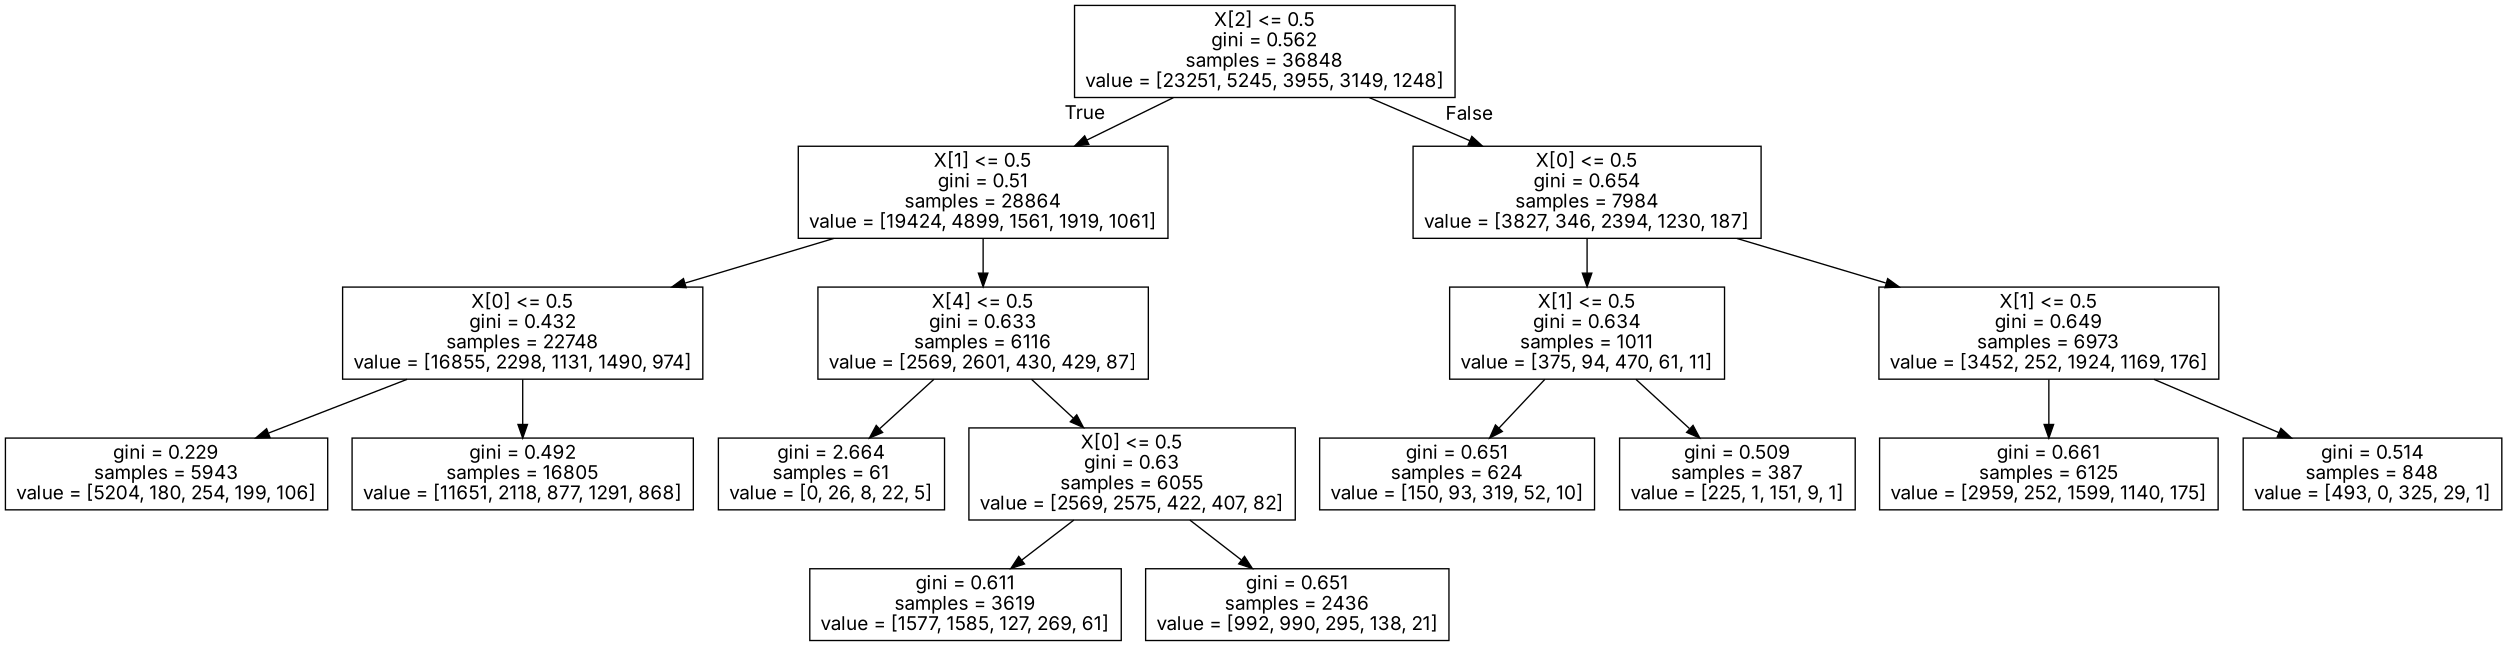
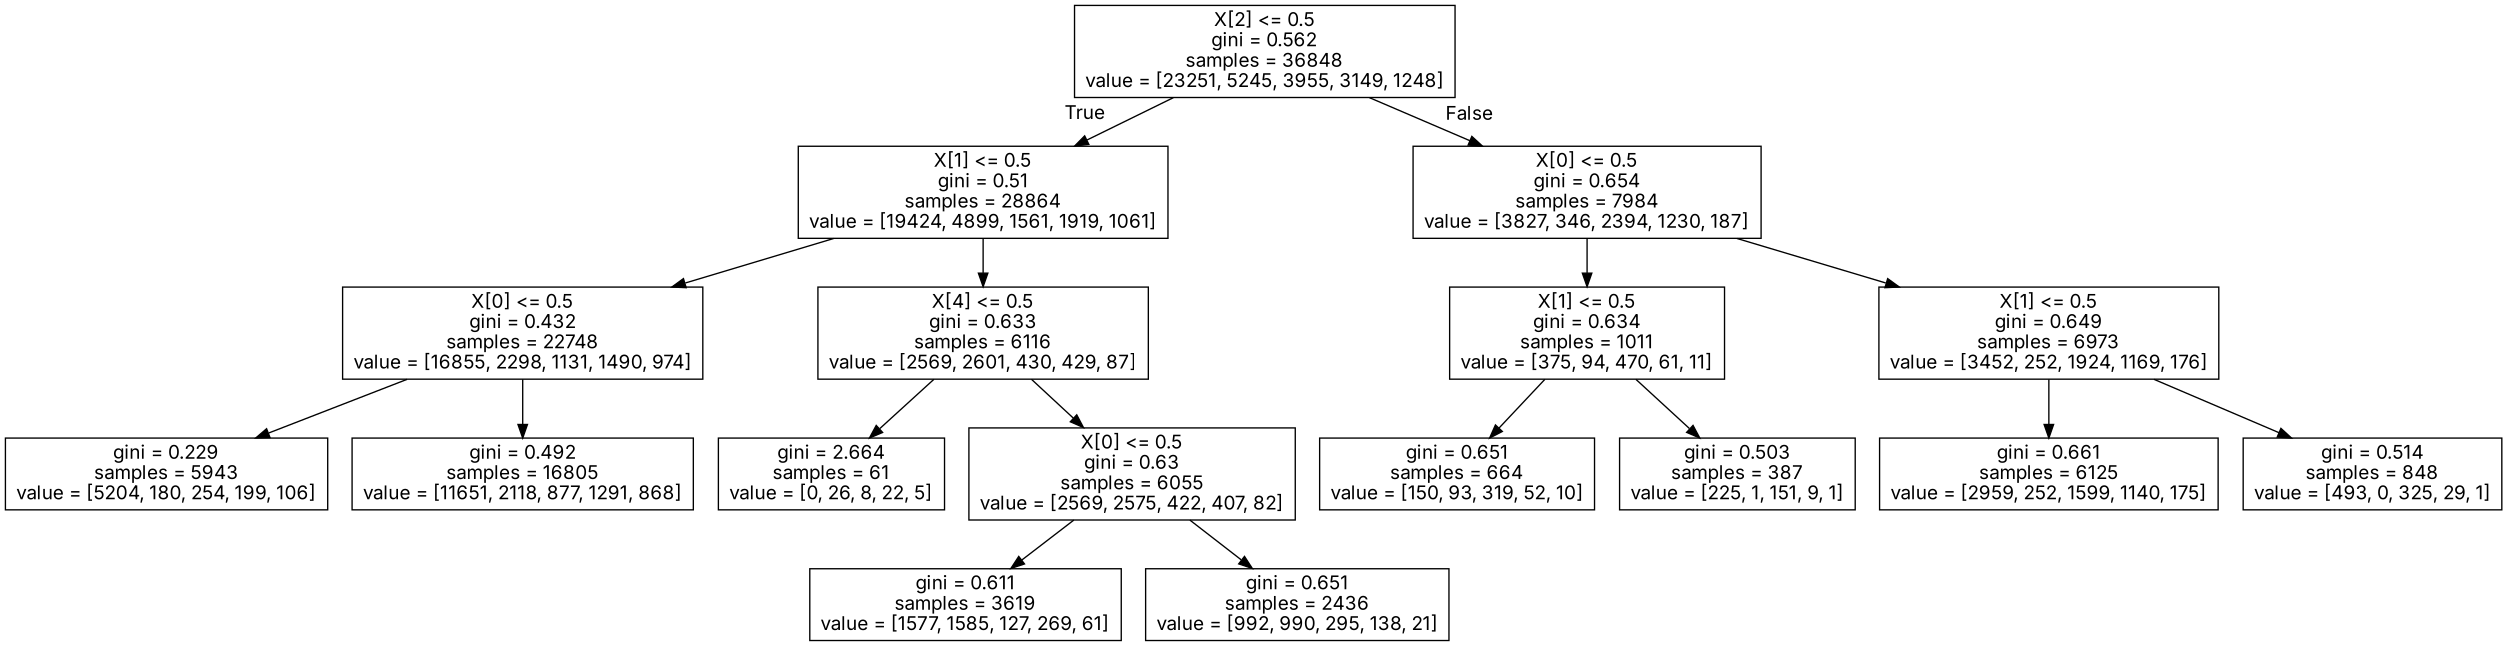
node "gini = 0.651 samples = 624 value = [150, 93, 319, 52, 10]": label "gini = 0.651 samples = 624 value = [150, 93, 319, 52, 10]" -> "gini = 0.651 samples = 664 value = [150, 93, 319, 52, 10]"
node "gini = 0.509 samples = 387 value = [225, 1, 151, 9, 1]": label "gini = 0.509 samples = 387 value = [225, 1, 151, 9, 1]" -> "gini = 0.503 samples = 387 value = [225, 1, 151, 9, 1]"
